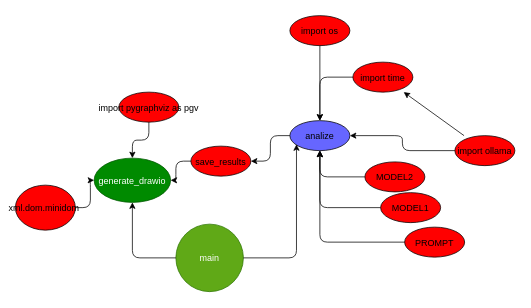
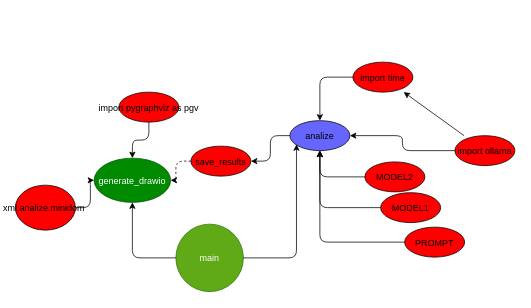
node "import os": removed
edge "import os" -> "analize": removed
edge "save_results" -> "generate_drawio": style solid -> dashed
node "xml.dom.minidom": label "xml.dom.minidom" -> "xml.analize.minidom"
